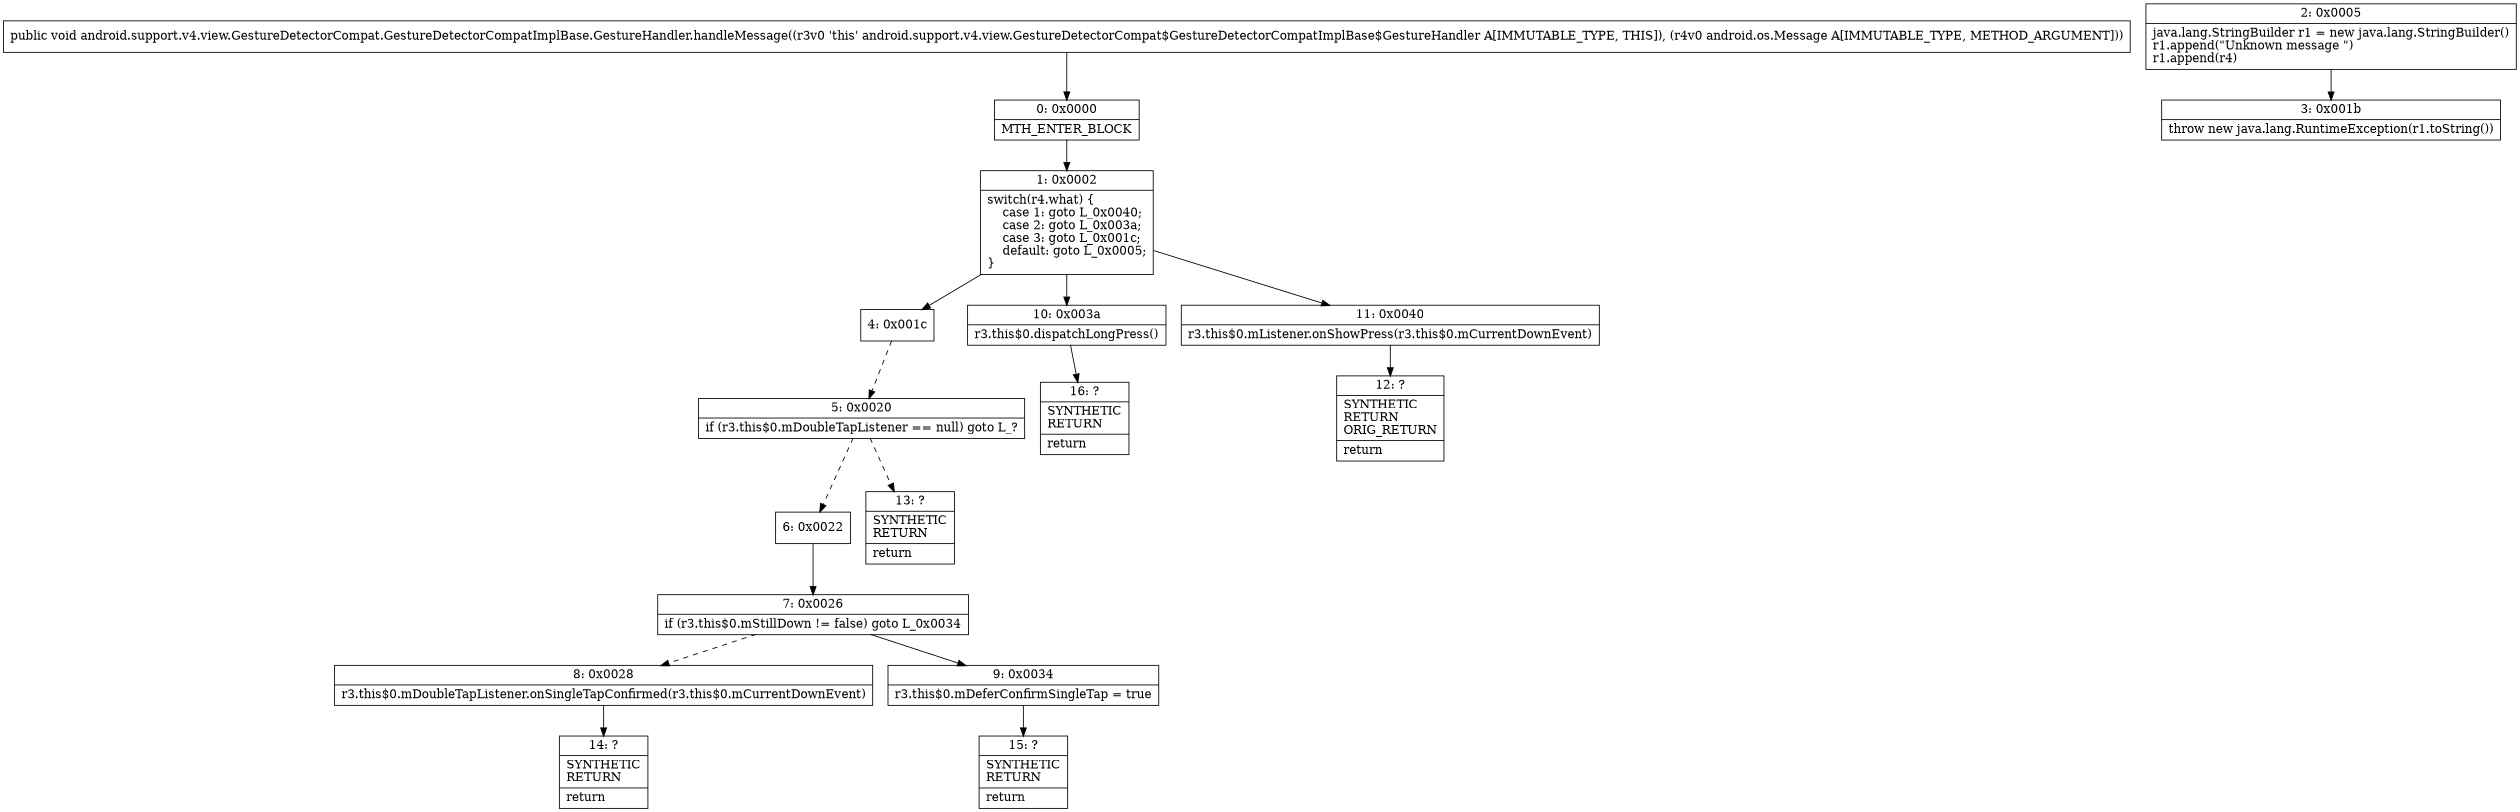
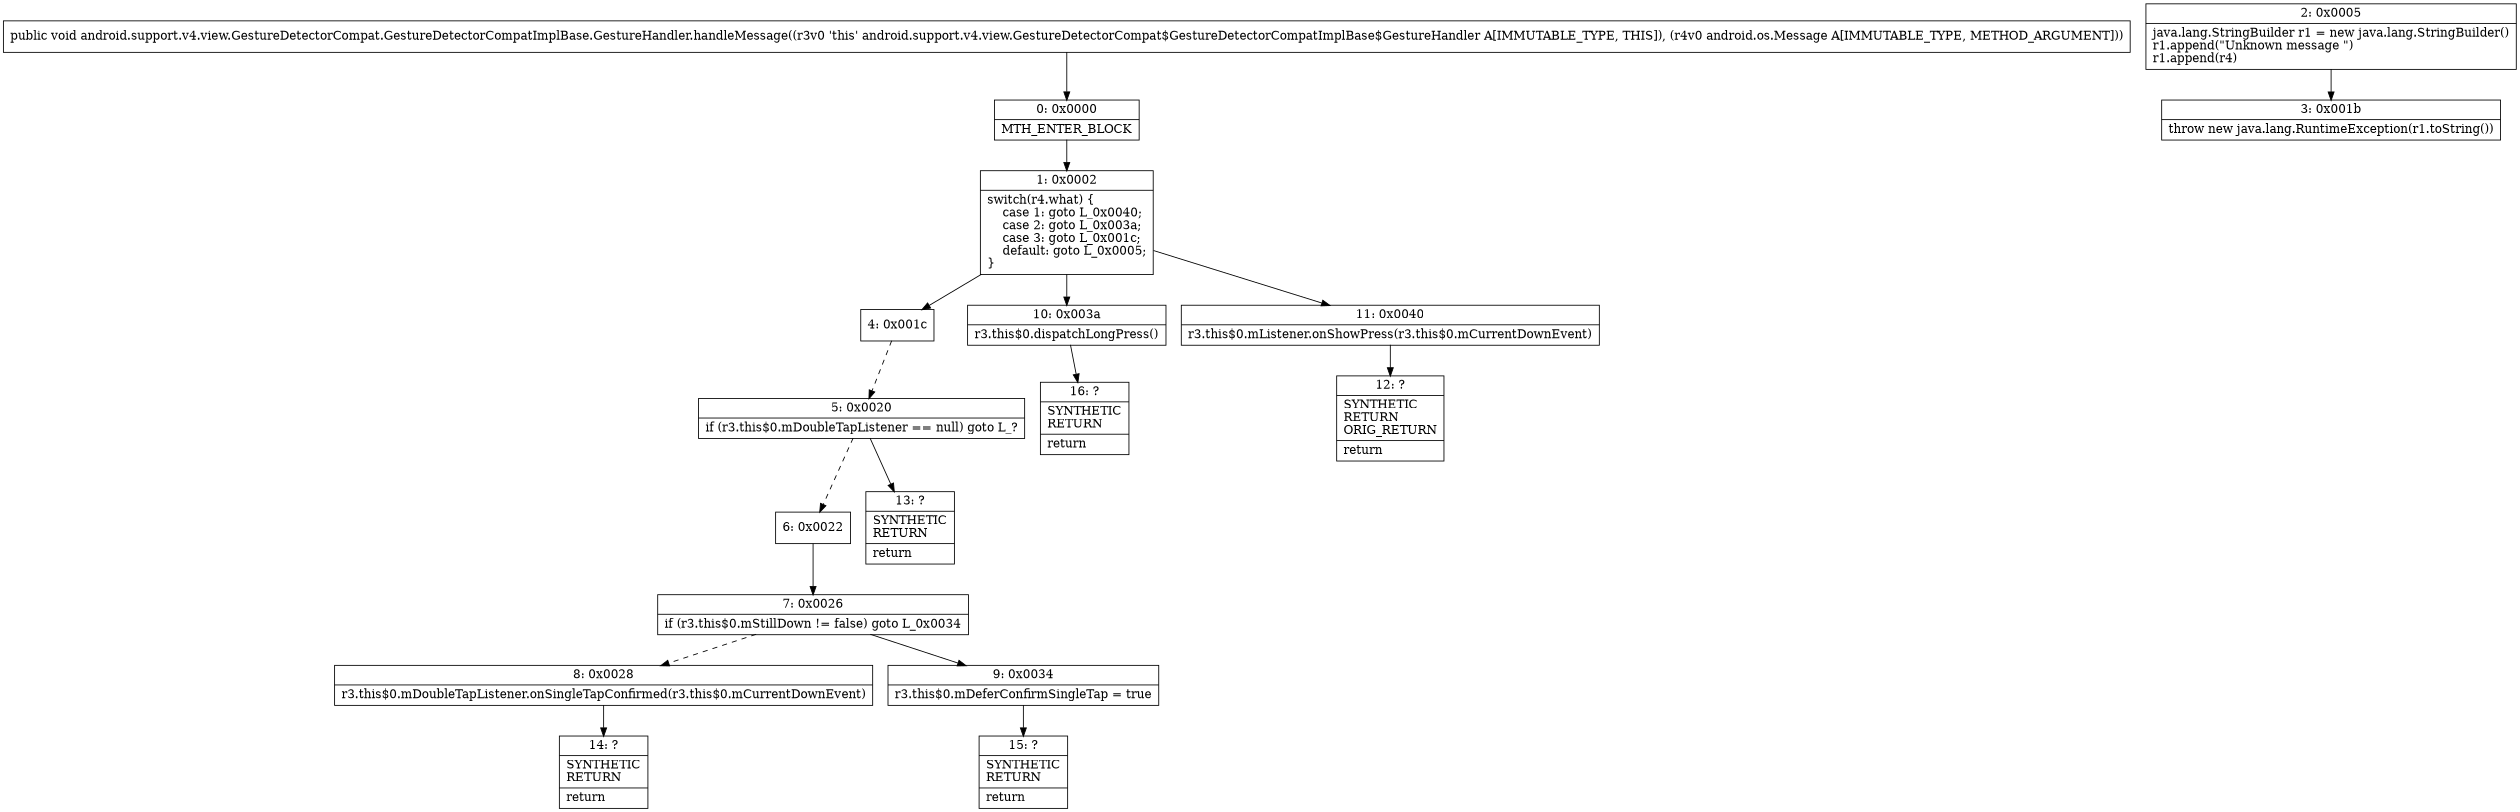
edge "5: 0x0020" -> "13: ?": style dashed -> solid
